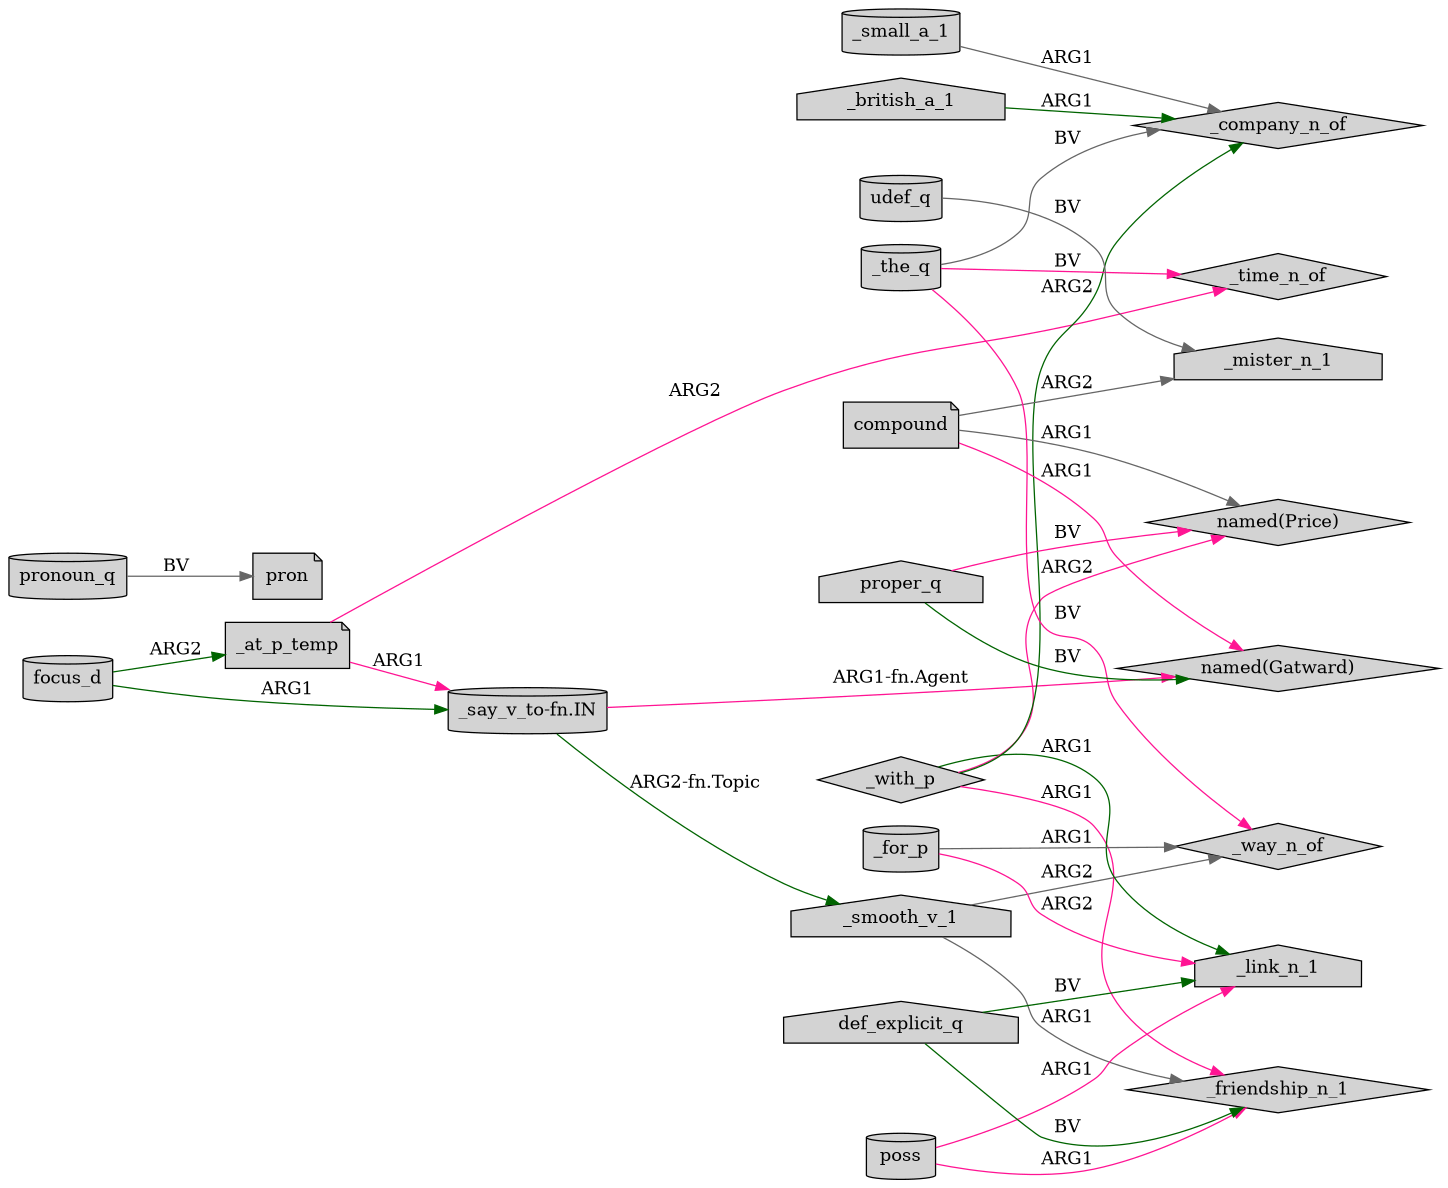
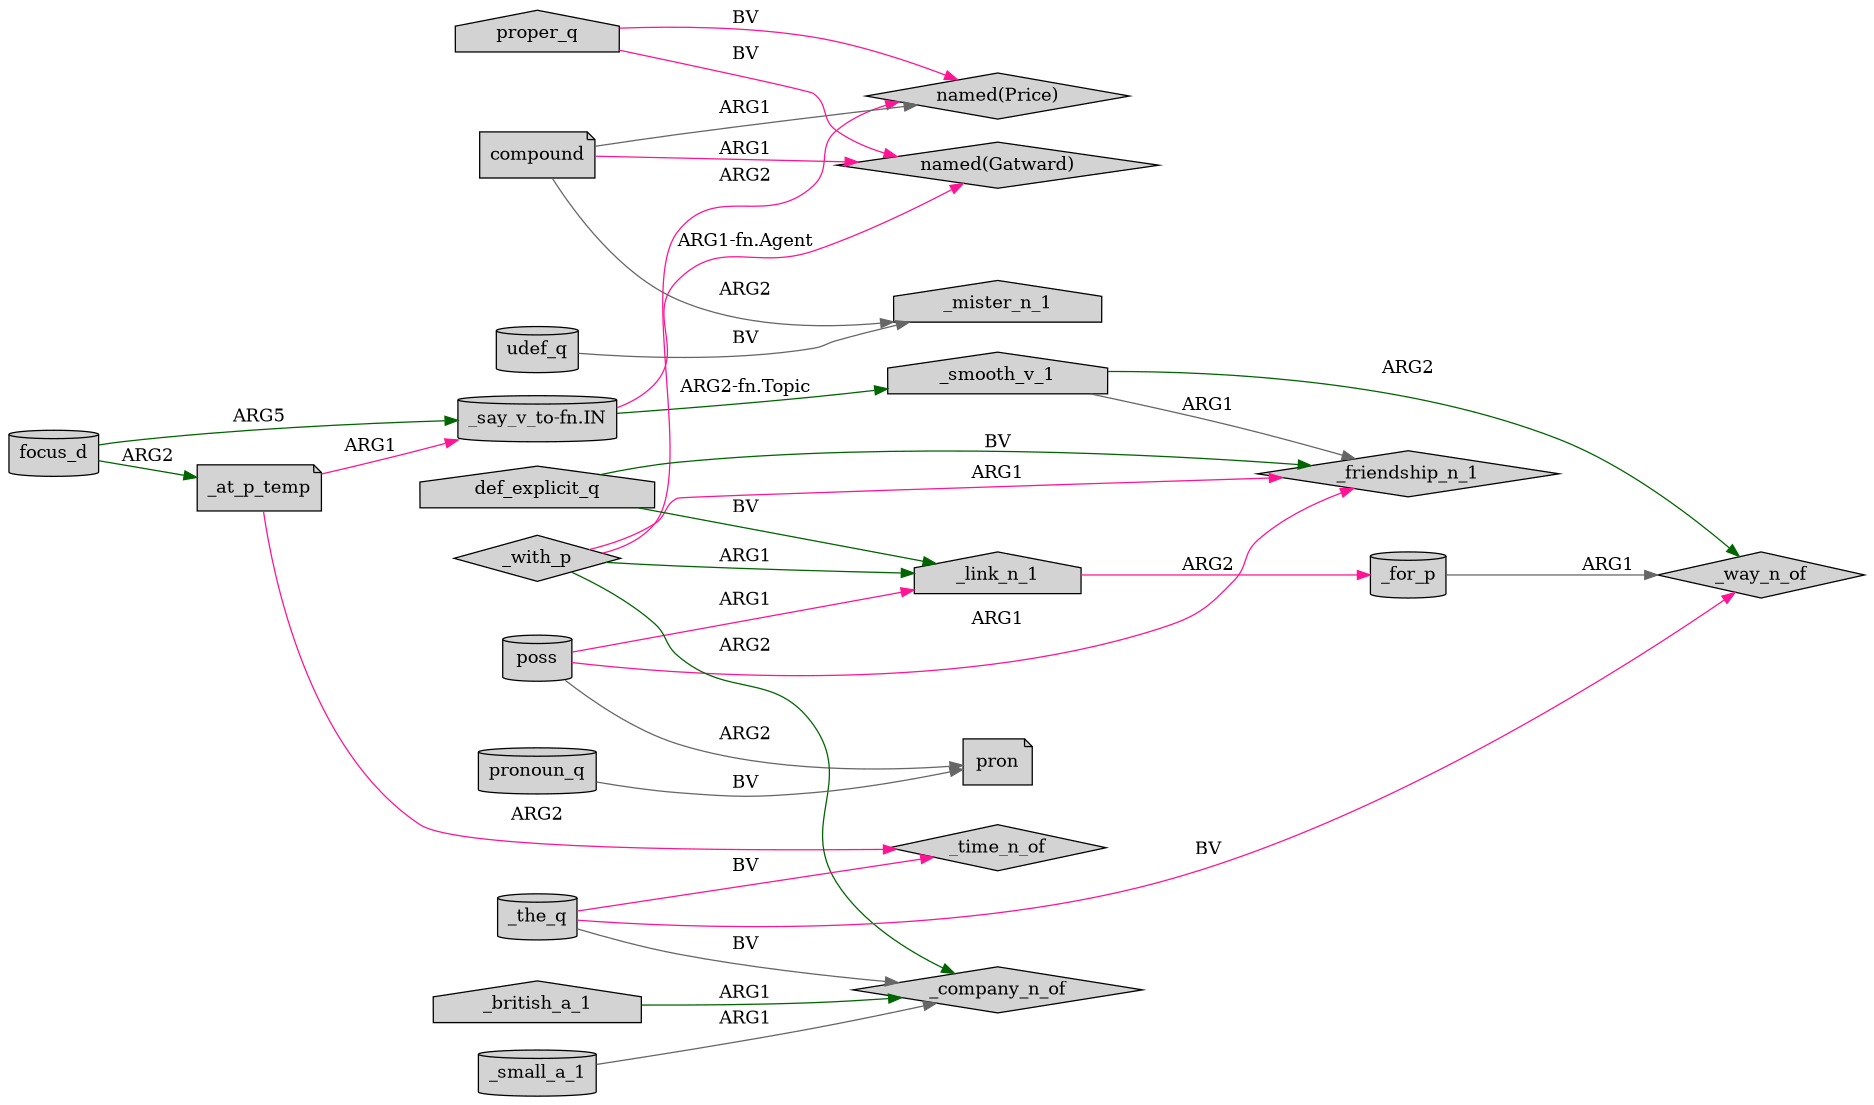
edge "proper_q" -> "named(Gatward)": color darkgreen -> deeppink
edge "focus_d" -> "_say_v_to-fn.IN": label "ARG1" -> "ARG5"
edge "poss" -> "pron": added, label "ARG2"
edge "_smooth_v_1" -> "_way_n_of": color gray40 -> darkgreen
edge "_for_p" -> "_link_n_1": reversed
